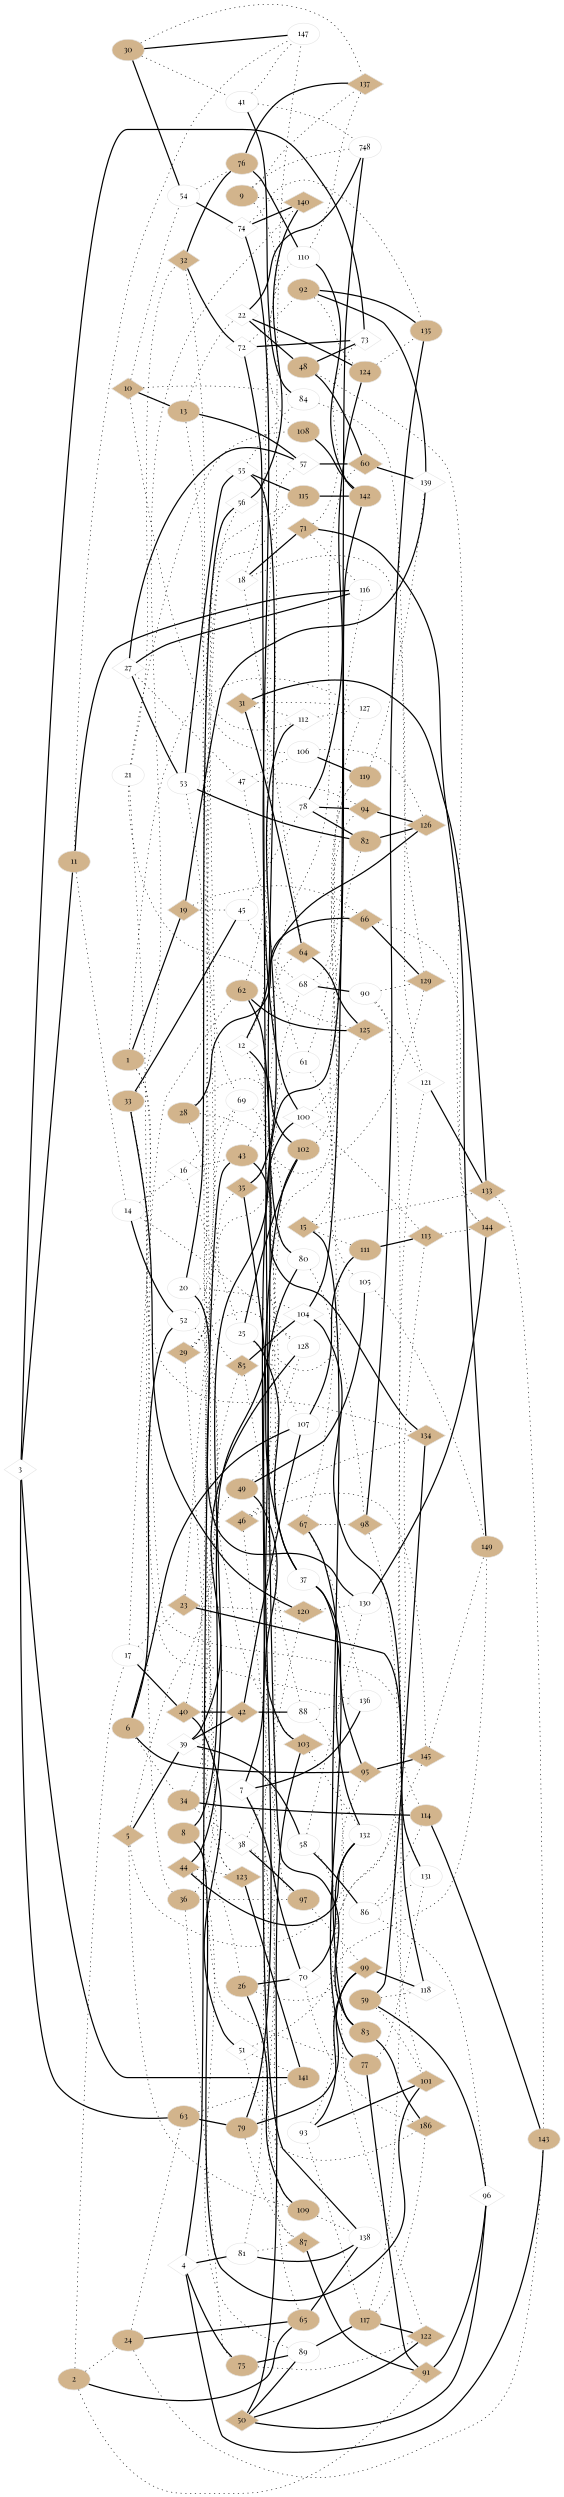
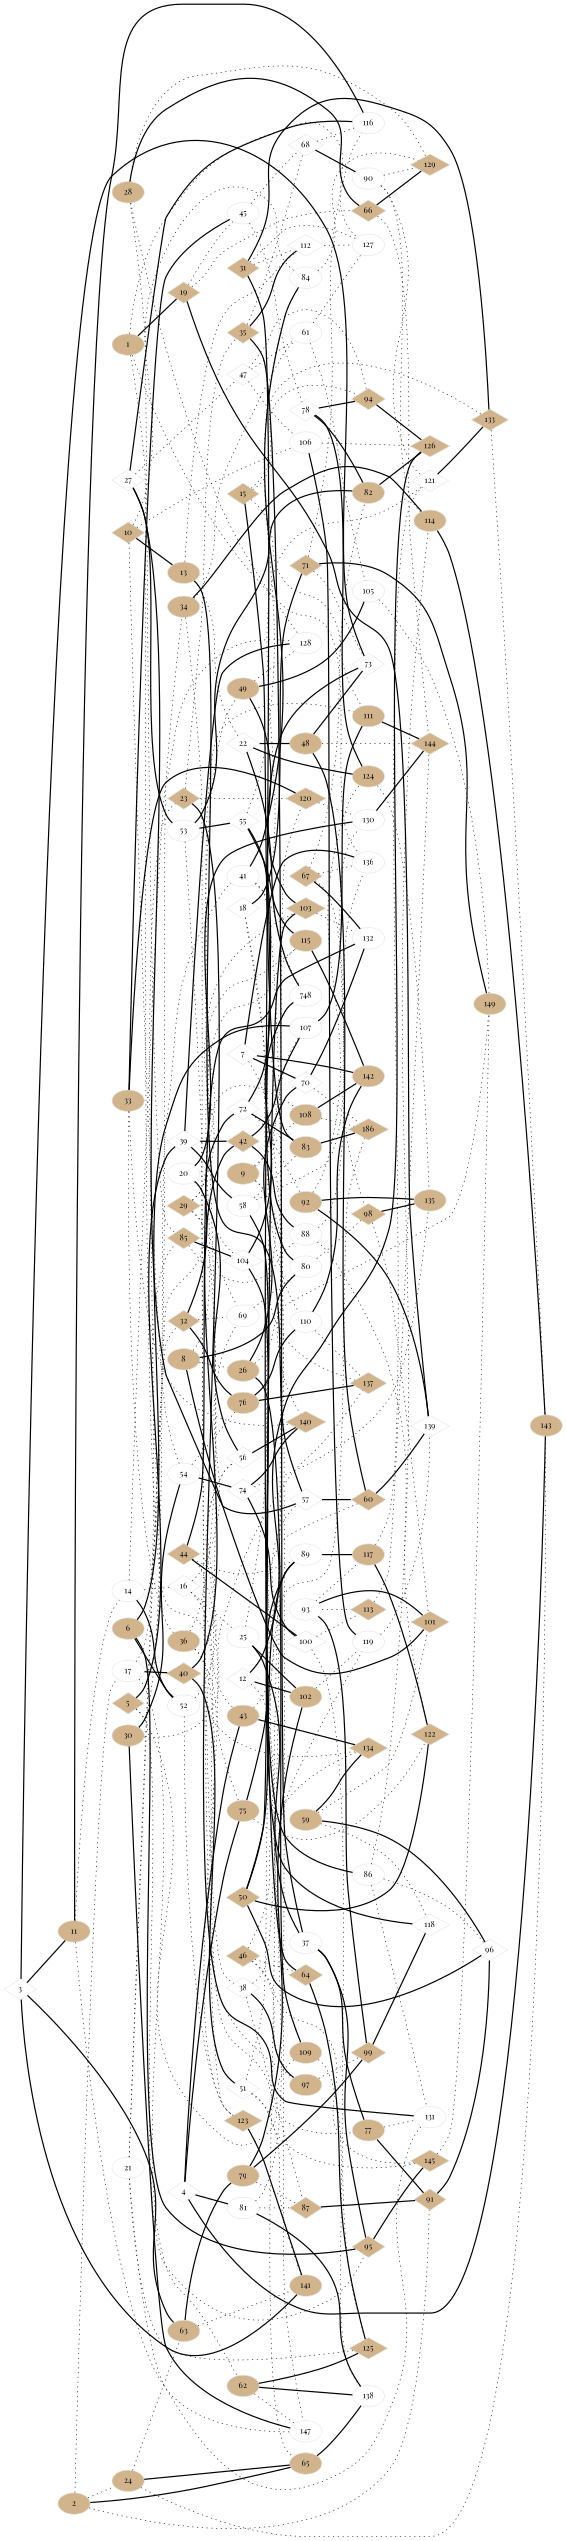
node "119": fillcolor tan -> white
edge "113" -- "111": now "144" -- "111"
edge "186" -- "117": now "186" -- "108"
